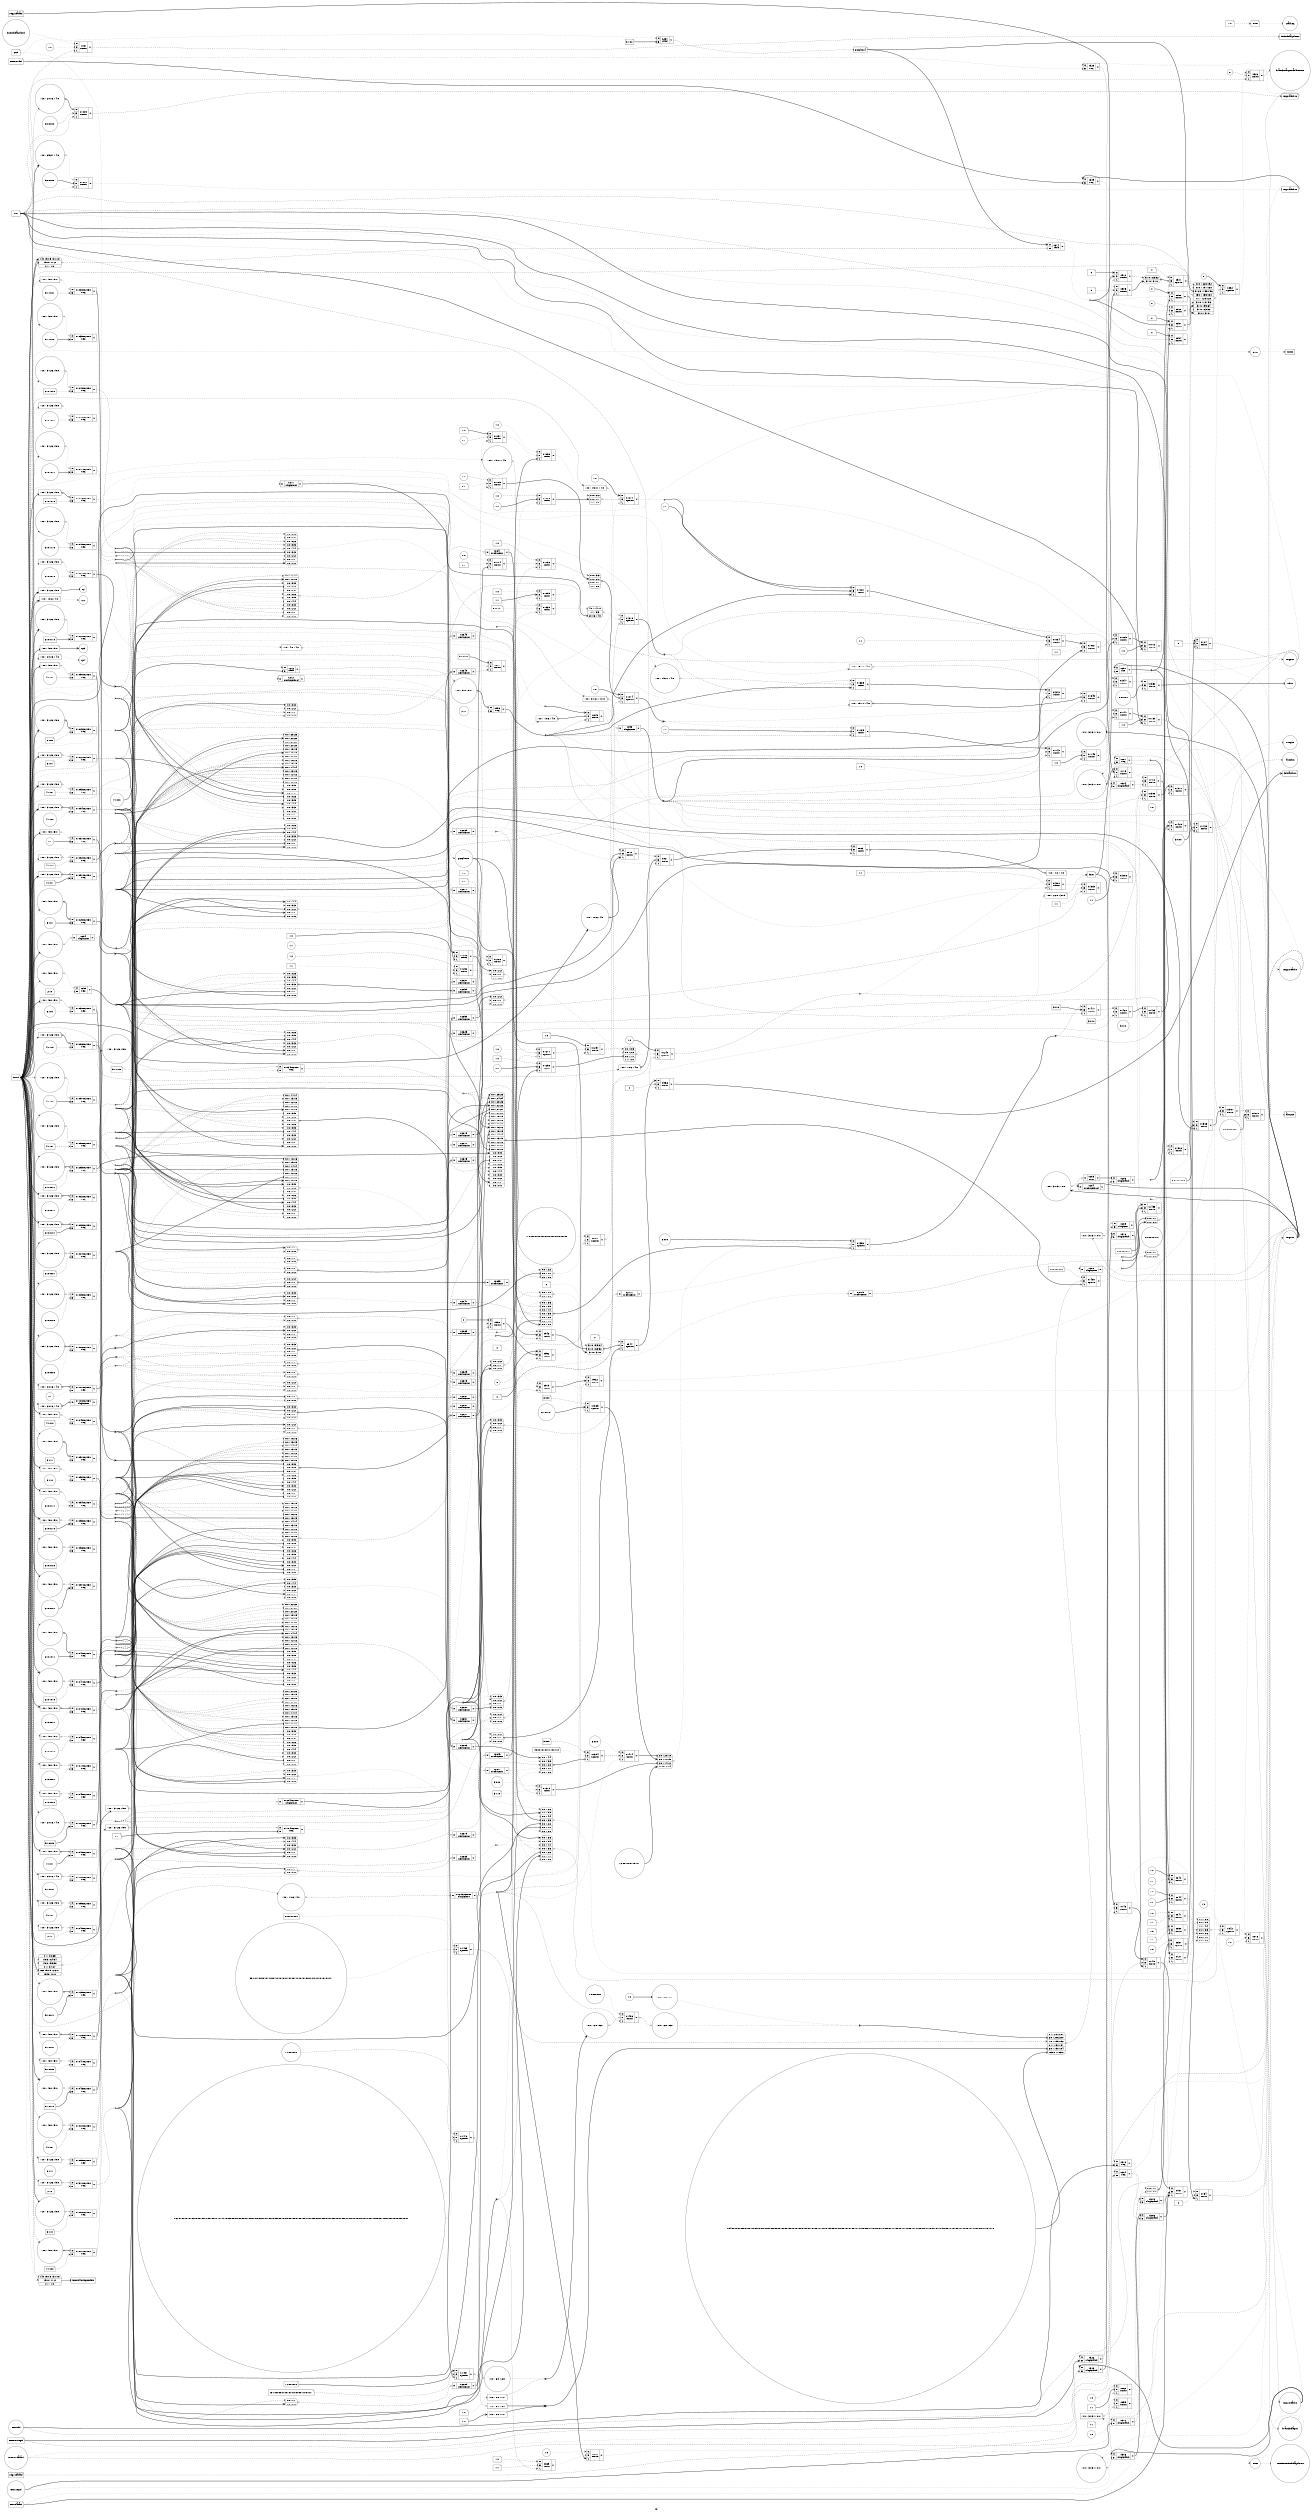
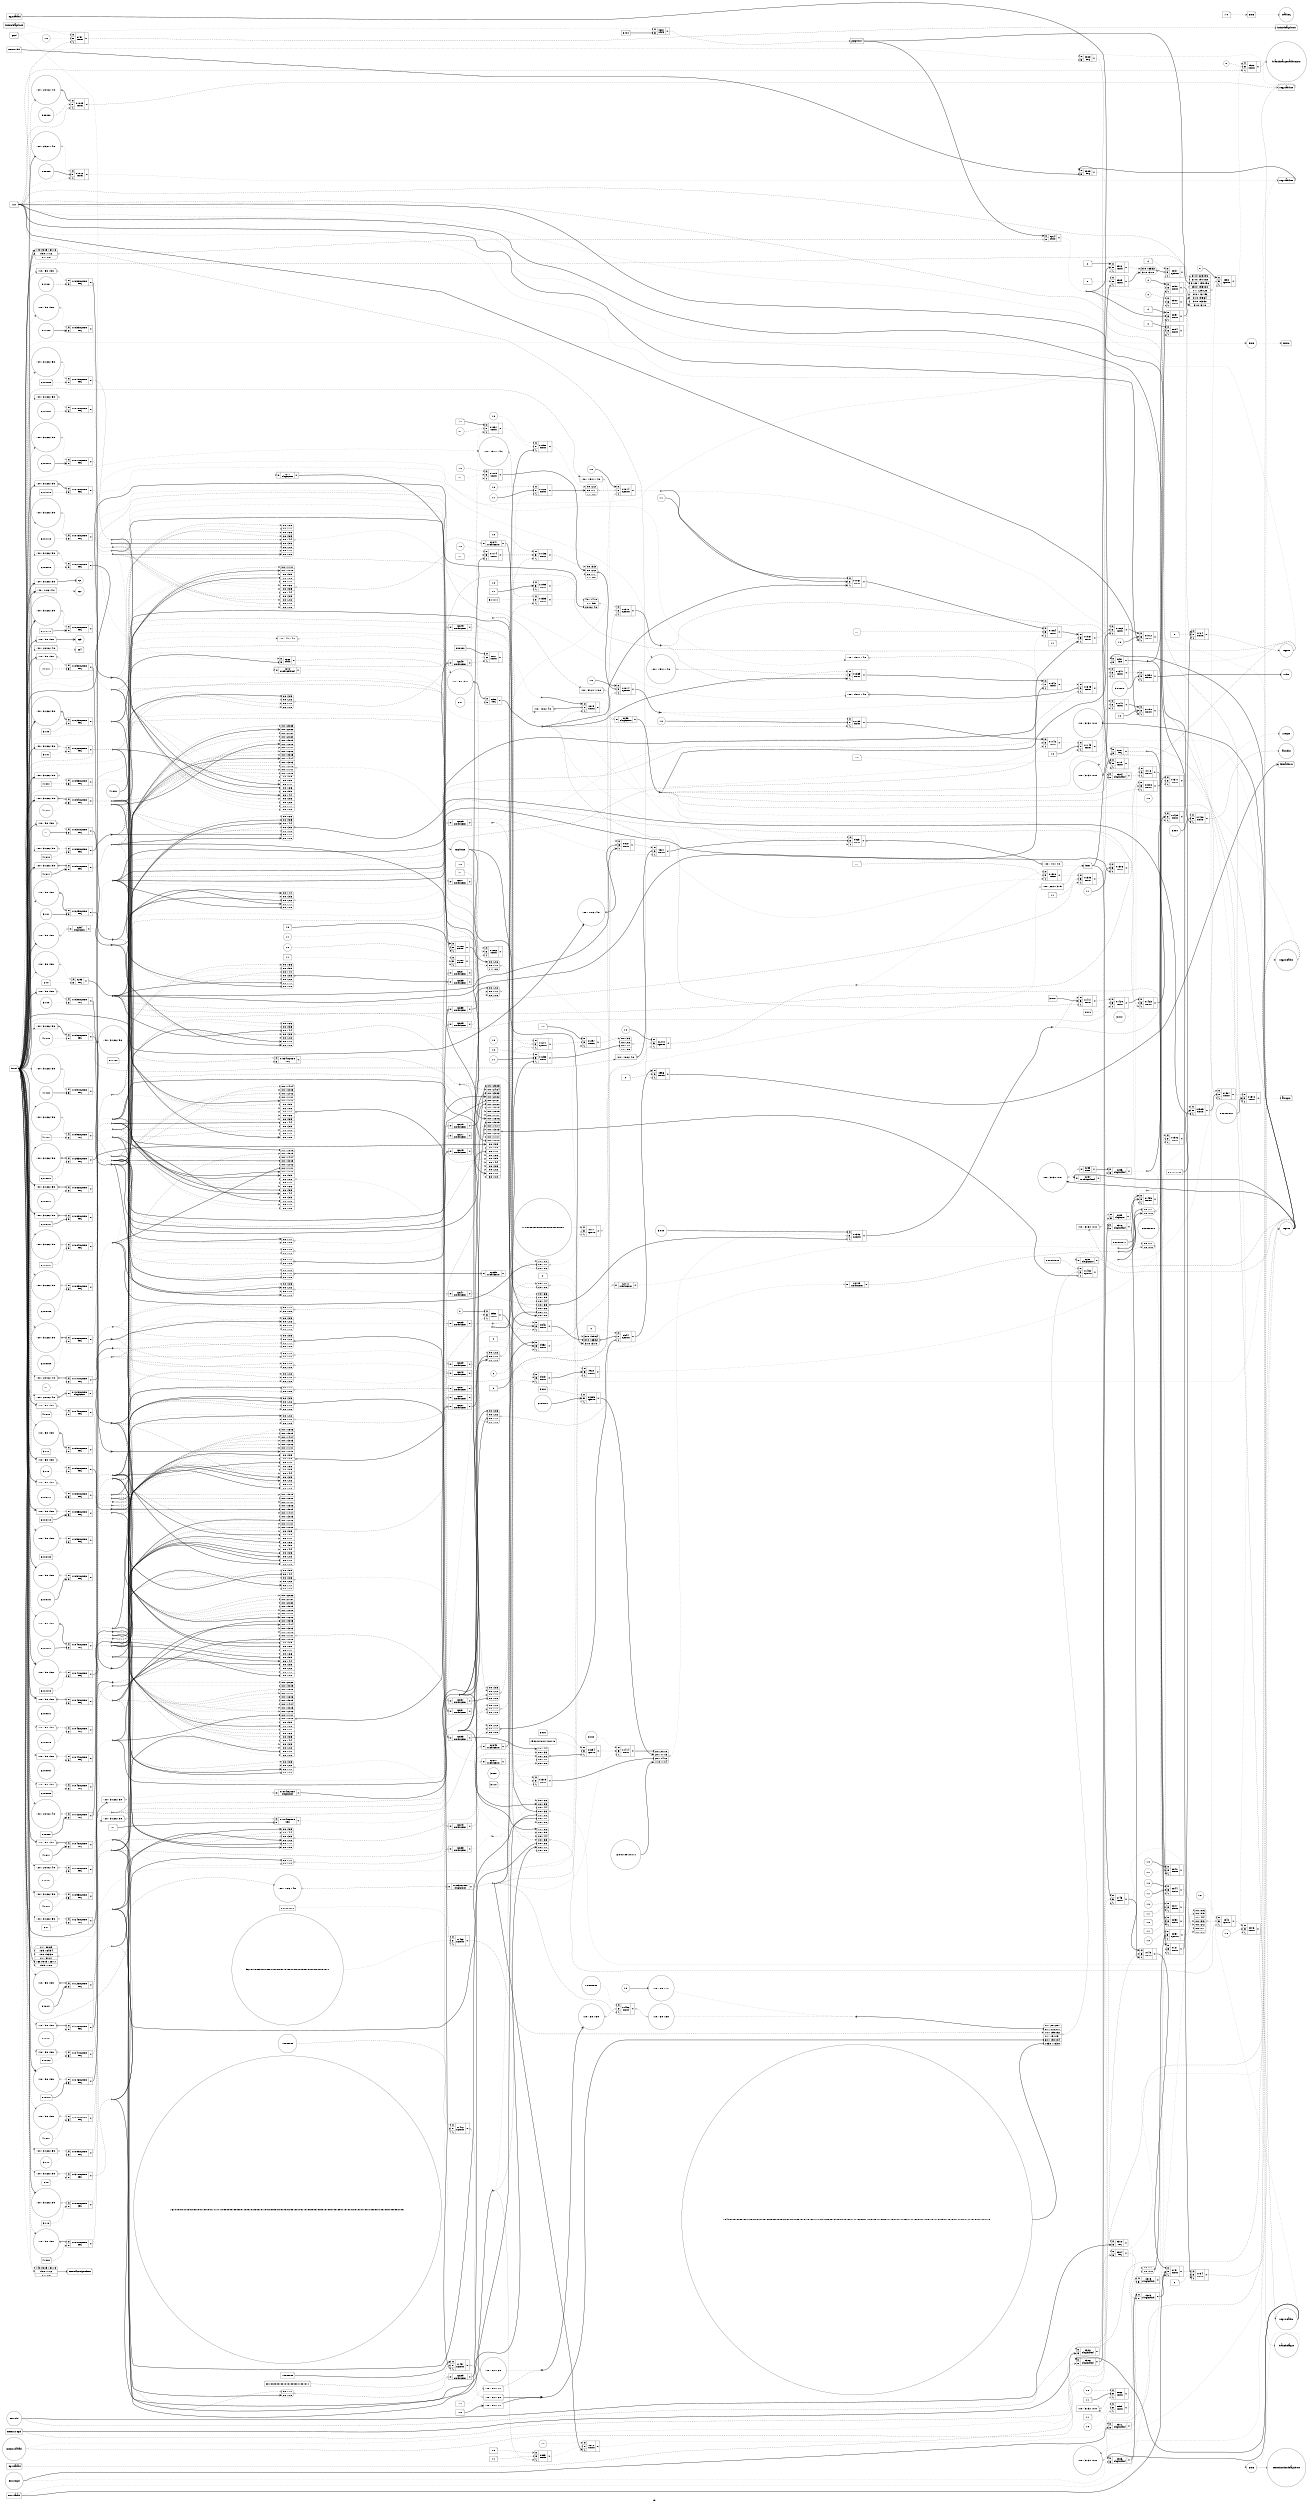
node "is_in_delayslot_i": shape circle -> note
edge "inst_i" -> "<s0> 25:21 - 4:0": arrowhead vee -> tee
node "op4": shape circle -> note
